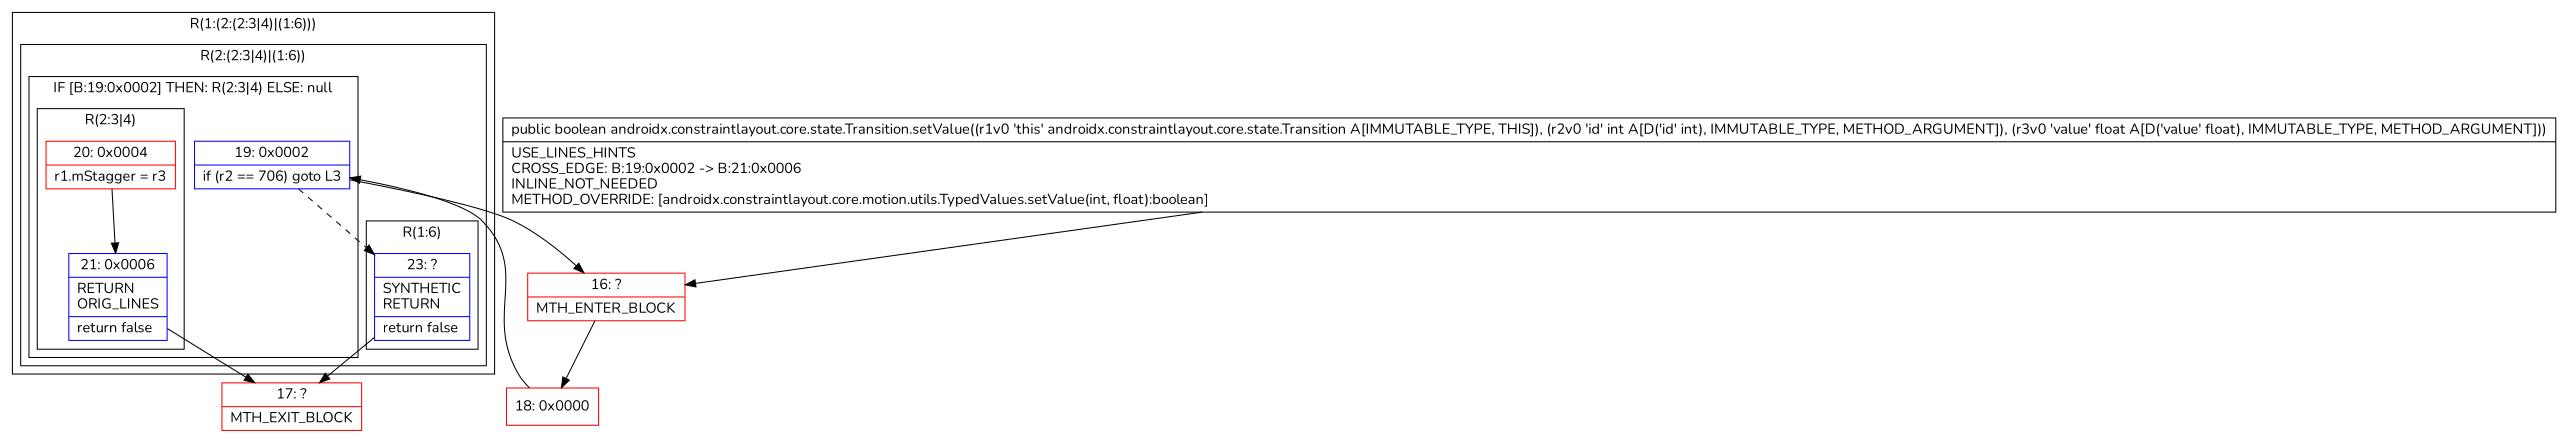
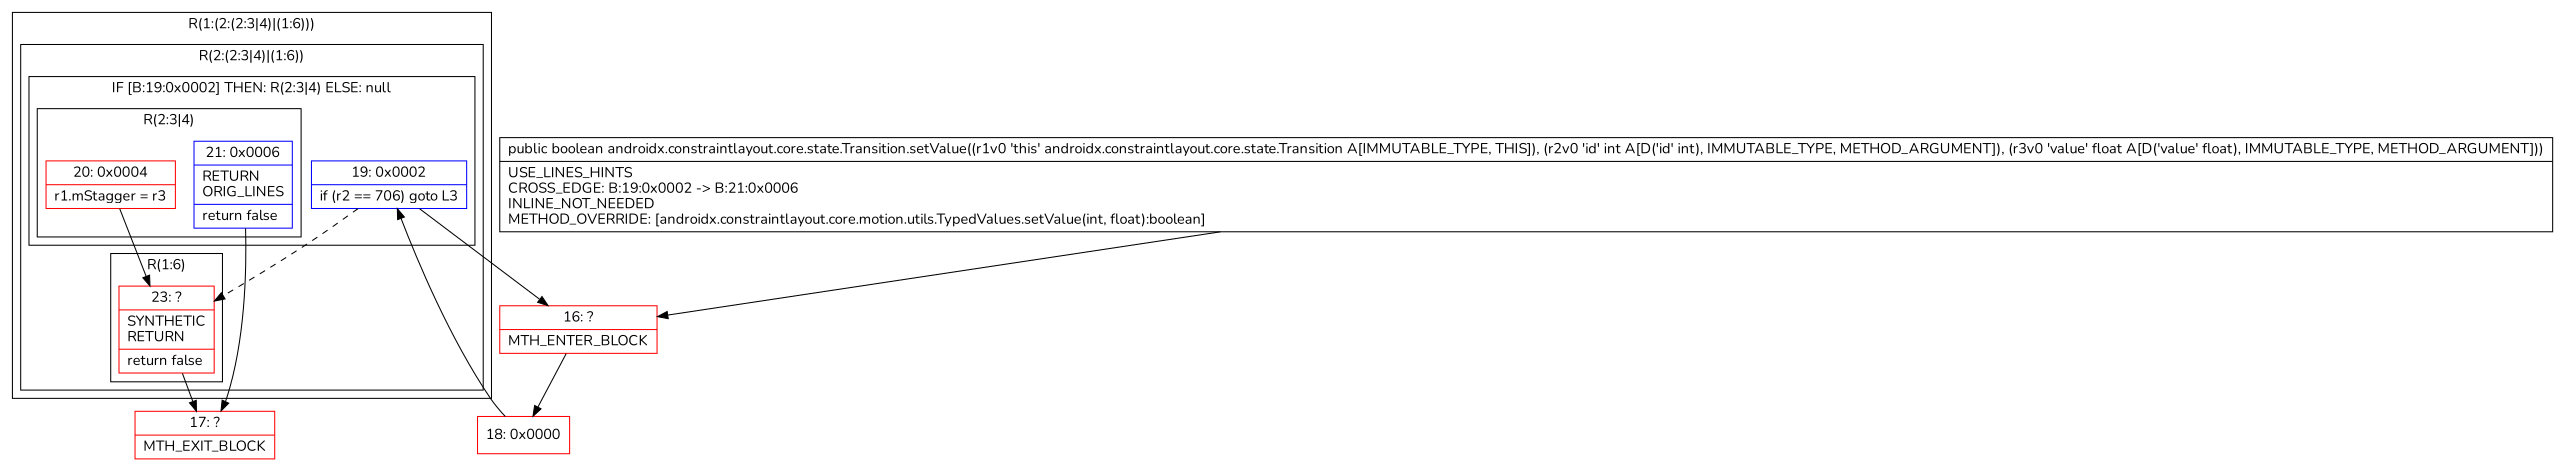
edge "20: 0x0004" -> "21: 0x0006": now "20: 0x0004" -> "23: ?"
node "23: ?": color blue -> red
